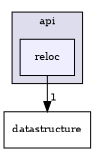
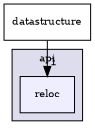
edge "reloc" -> "datastructure": reversed
